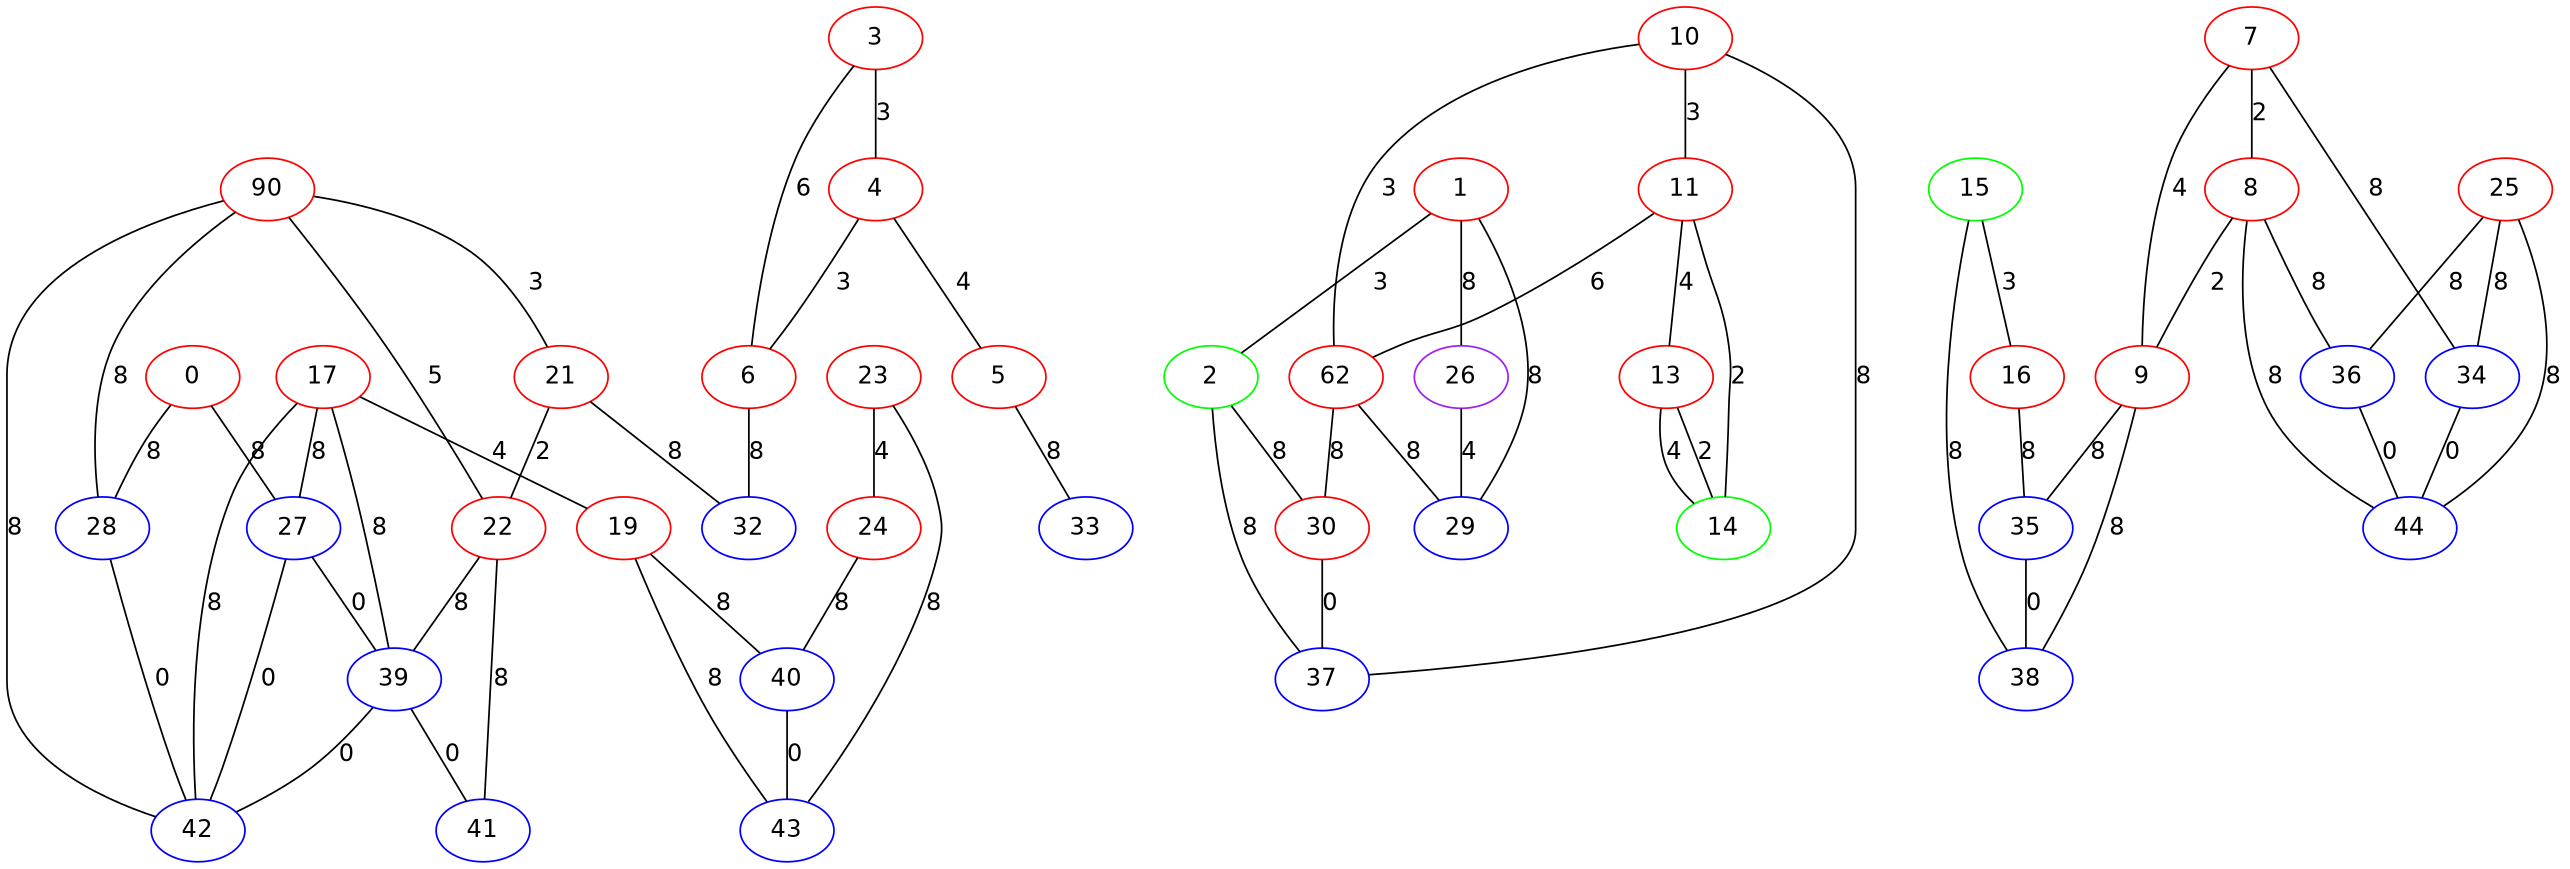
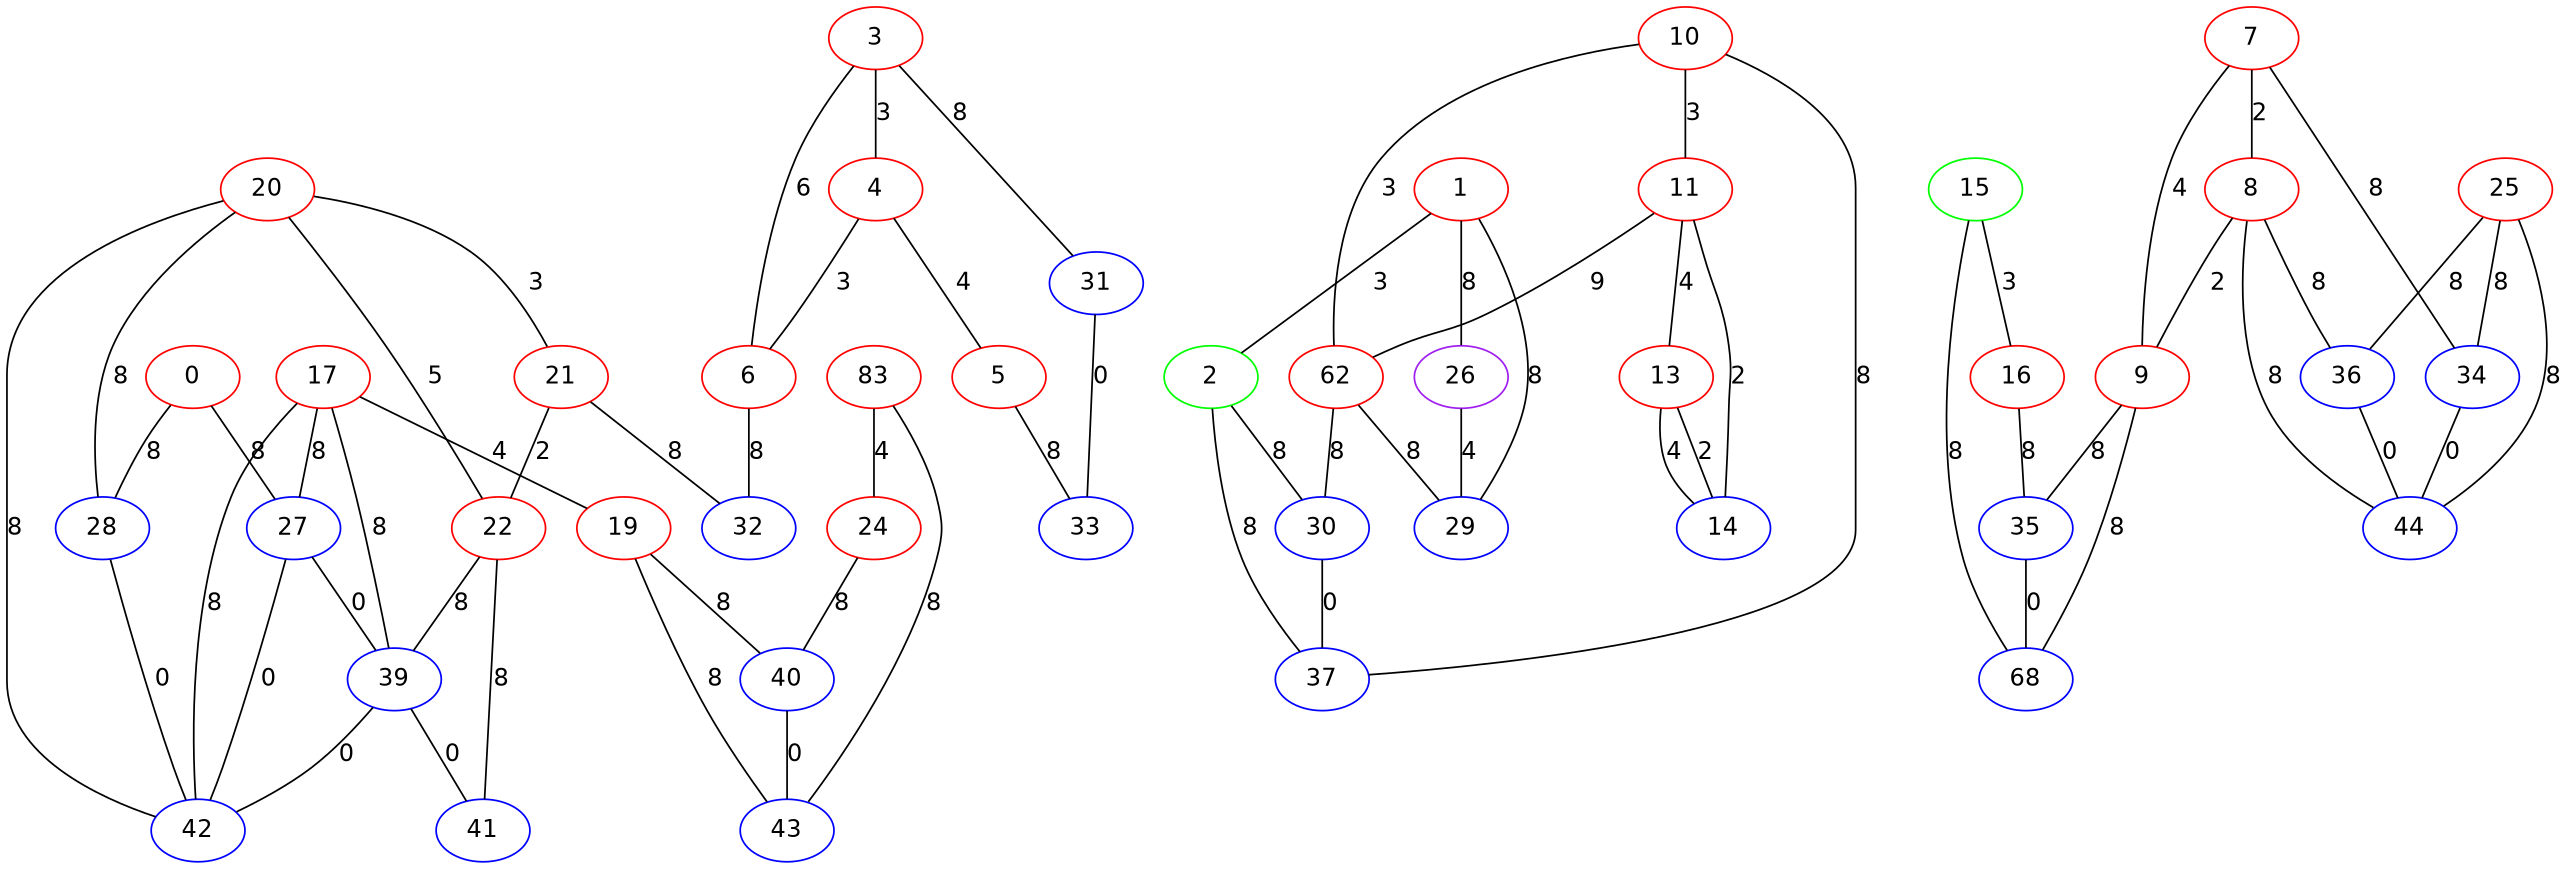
node "90": label "90" -> "20"
node "31": added
edge "11" -- "62": label "6" -> "9"
node "23": label "23" -> "83"
node "30": color red -> blue
node "14": color green -> blue
node "38": label "38" -> "68"
